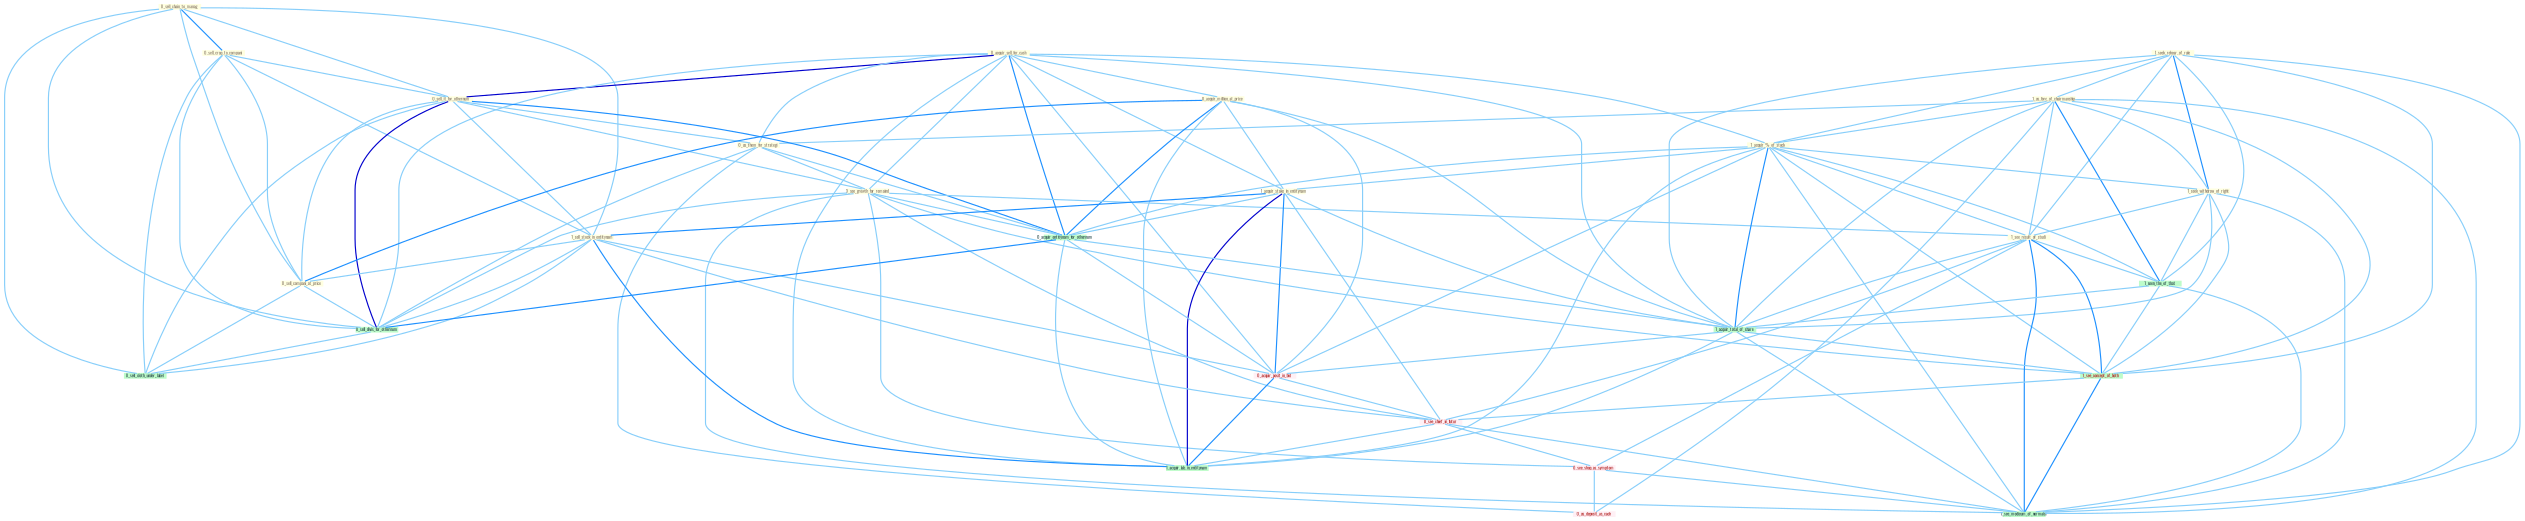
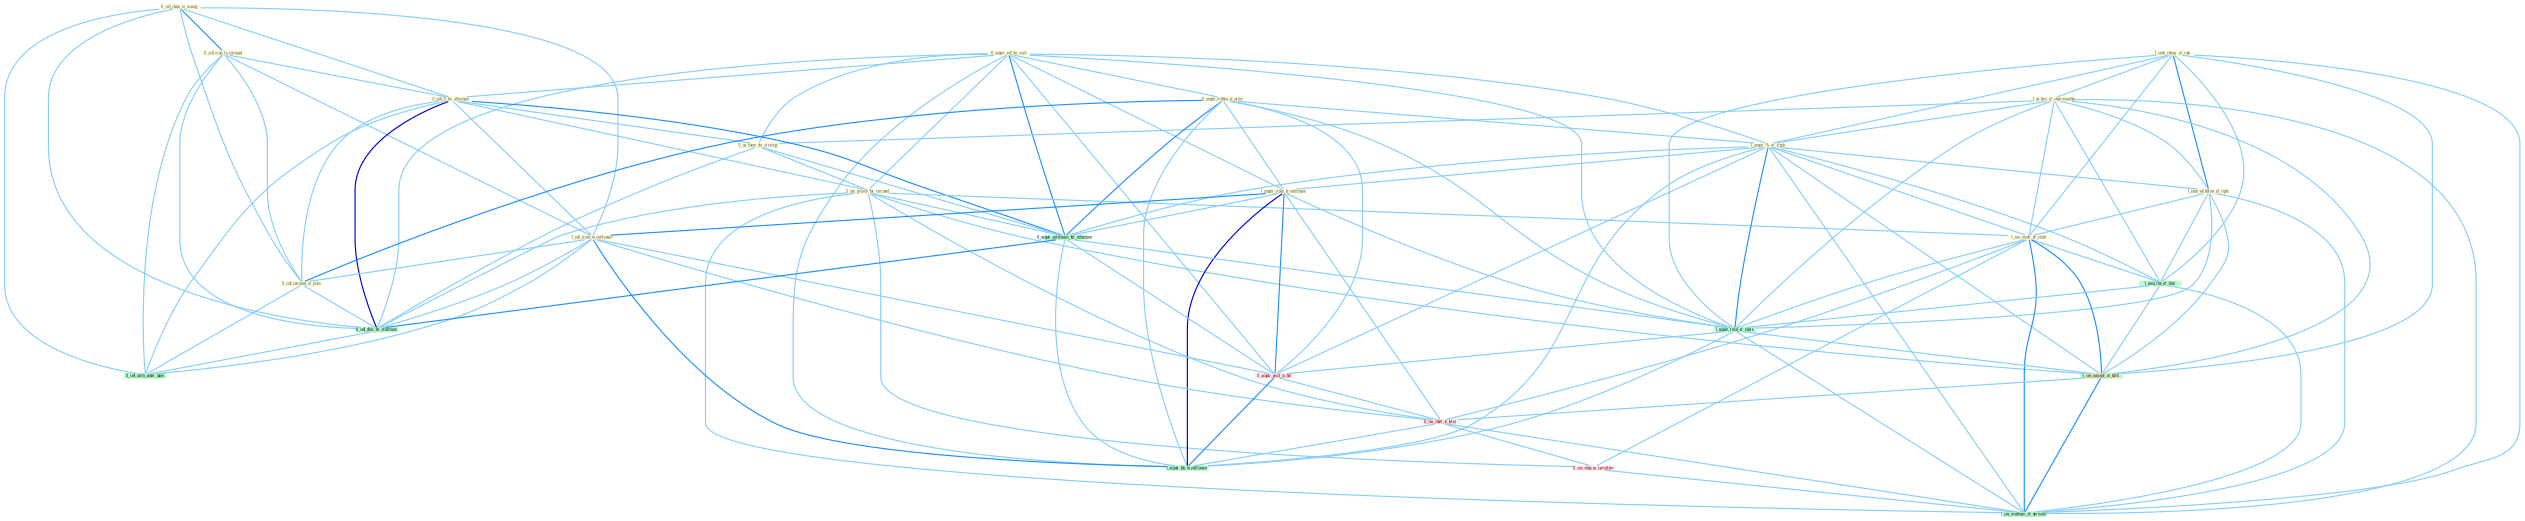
edge "0_acquir_sell_for_cash" -- "0_sell_it_for_othernum": color #0000cd -> #87cefa
edge "0_acquir_million_at_price" -- "1_acquir_%_of_stock": added
edge "1_us_forc_of_chairmanship" -- "1_seen_the_of_that": color #1e90ff -> #87cefa
node "0_us_deposit_as_cach": removed
